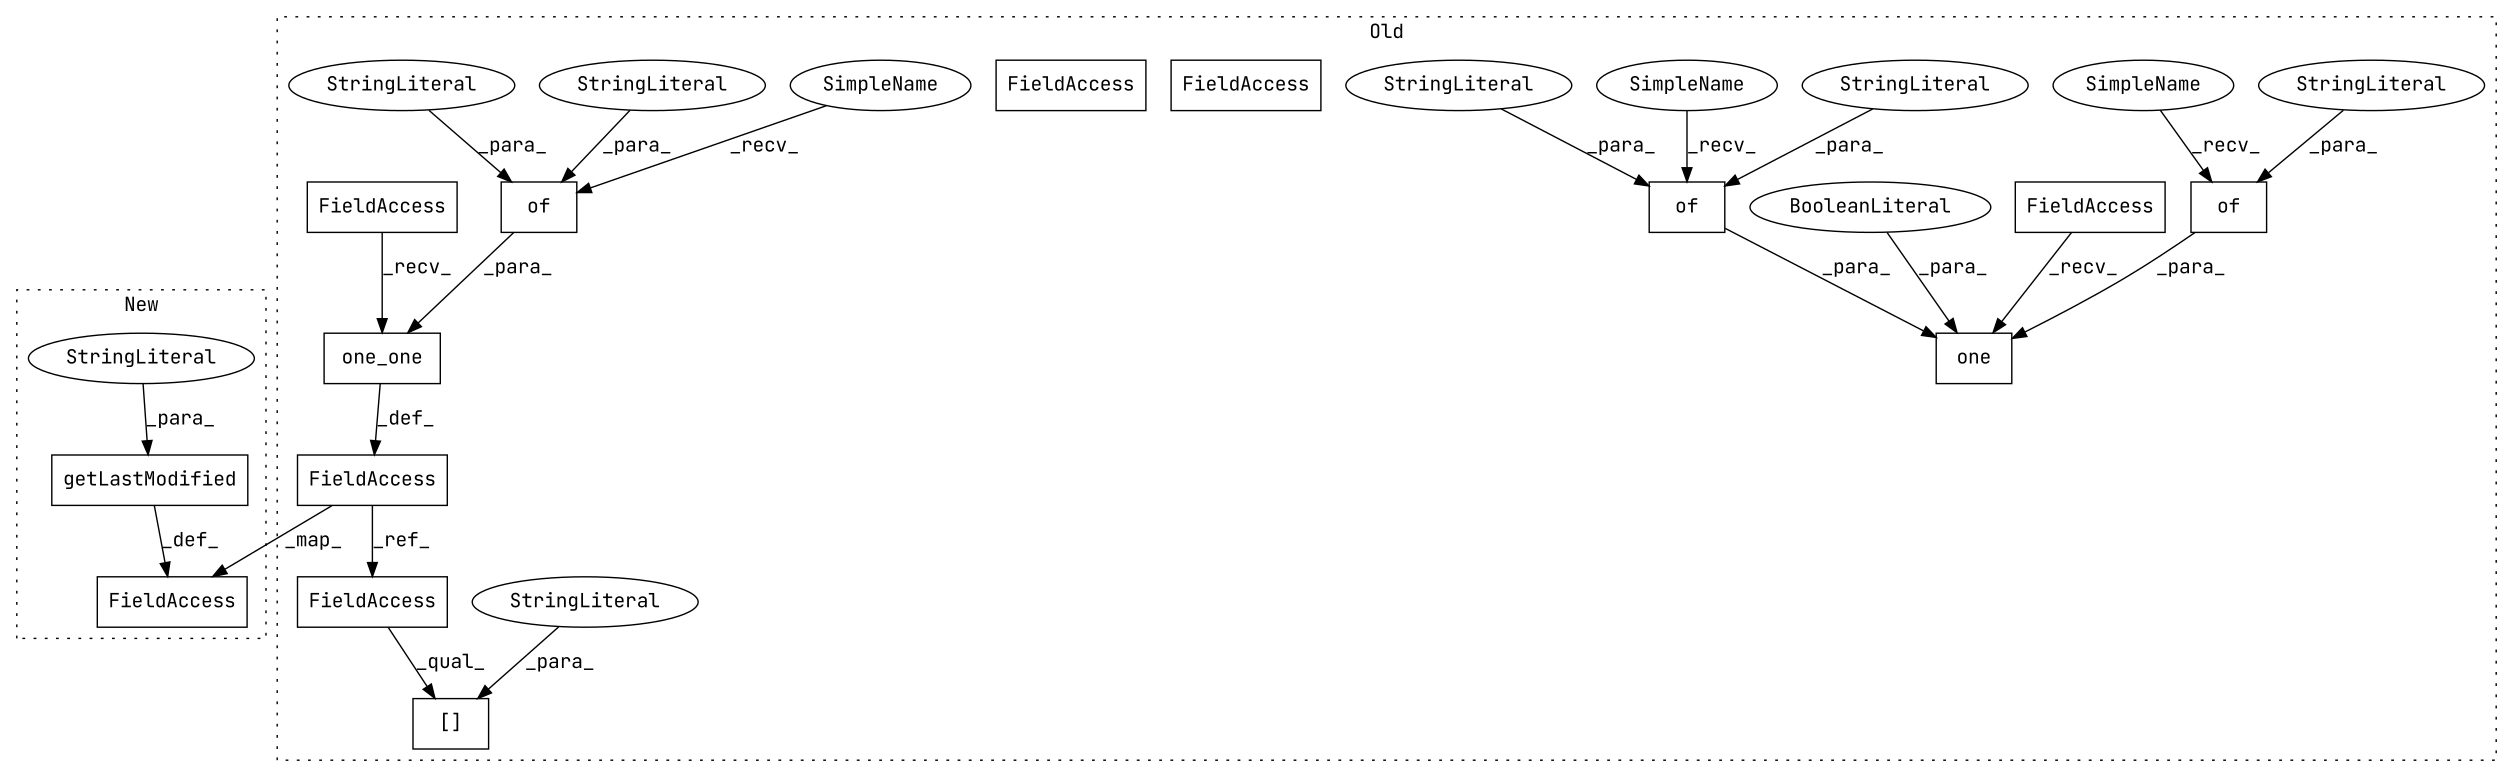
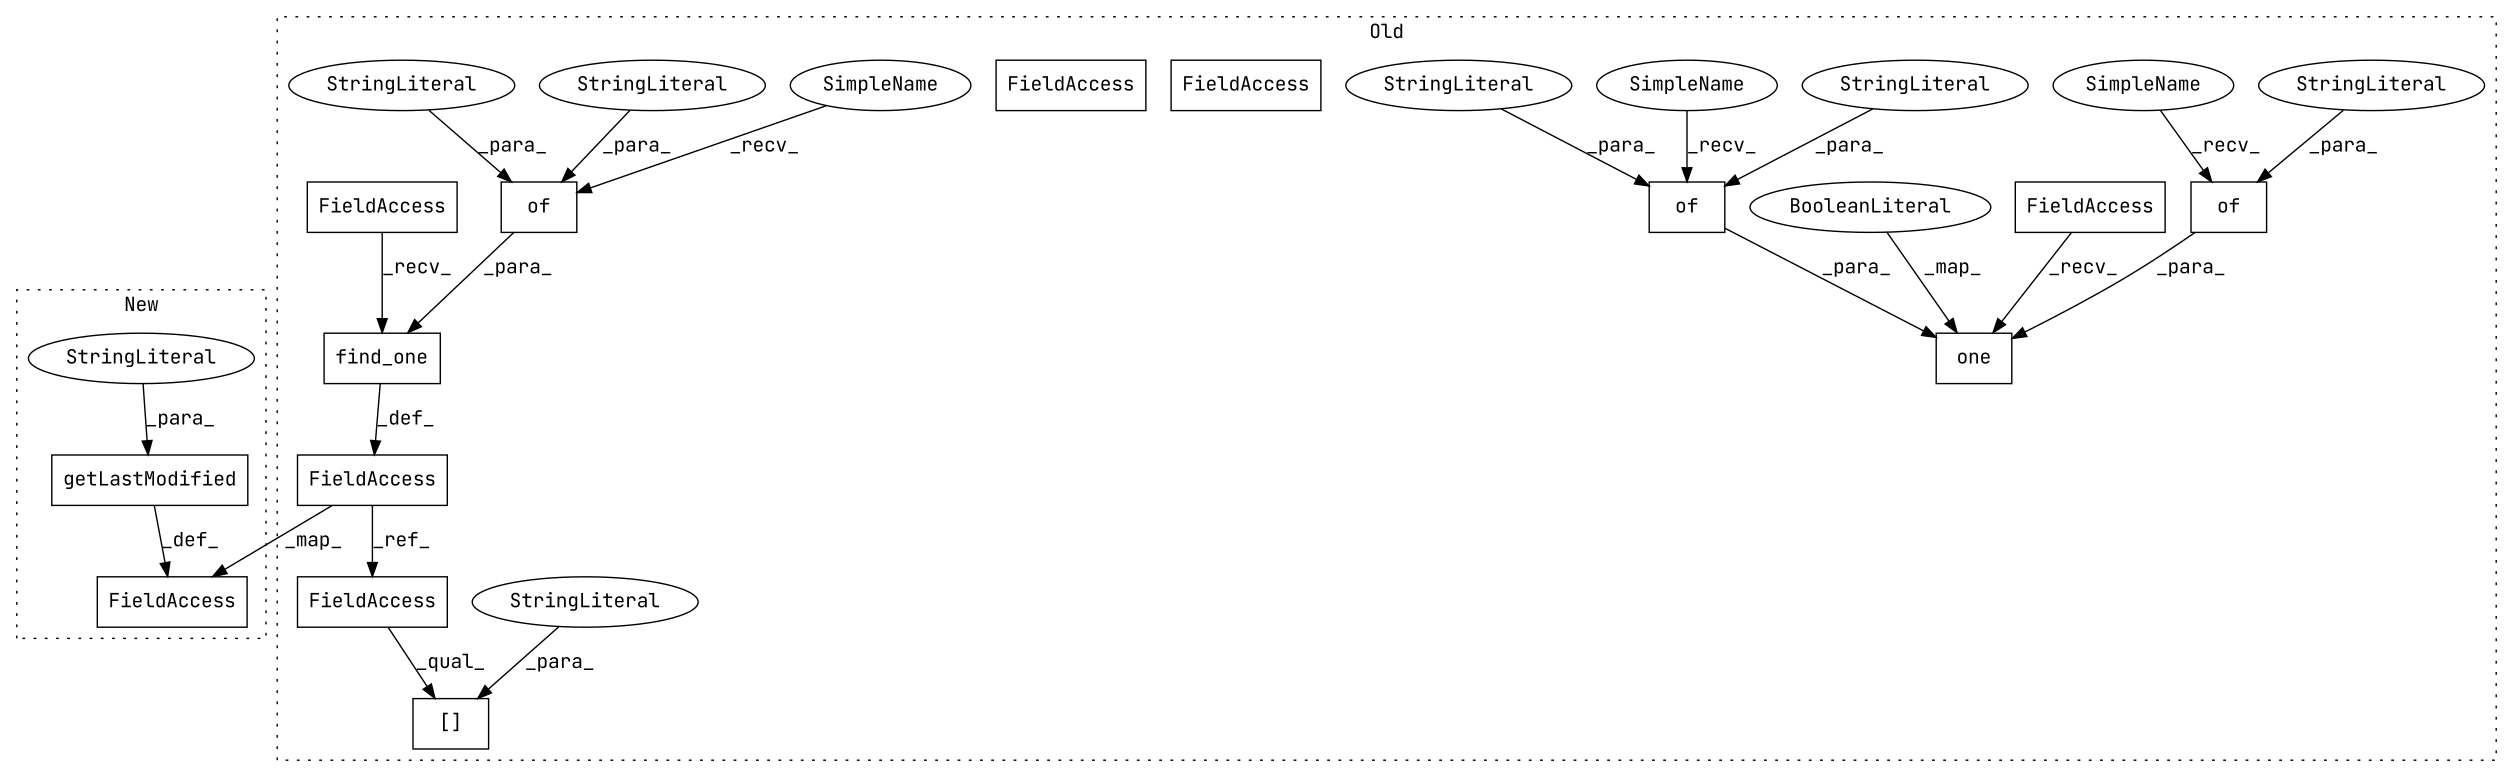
edge "BooleanLiteral" -> "one": label "_para_" -> "_map_"
node "one_one": label "one_one" -> "find_one"
